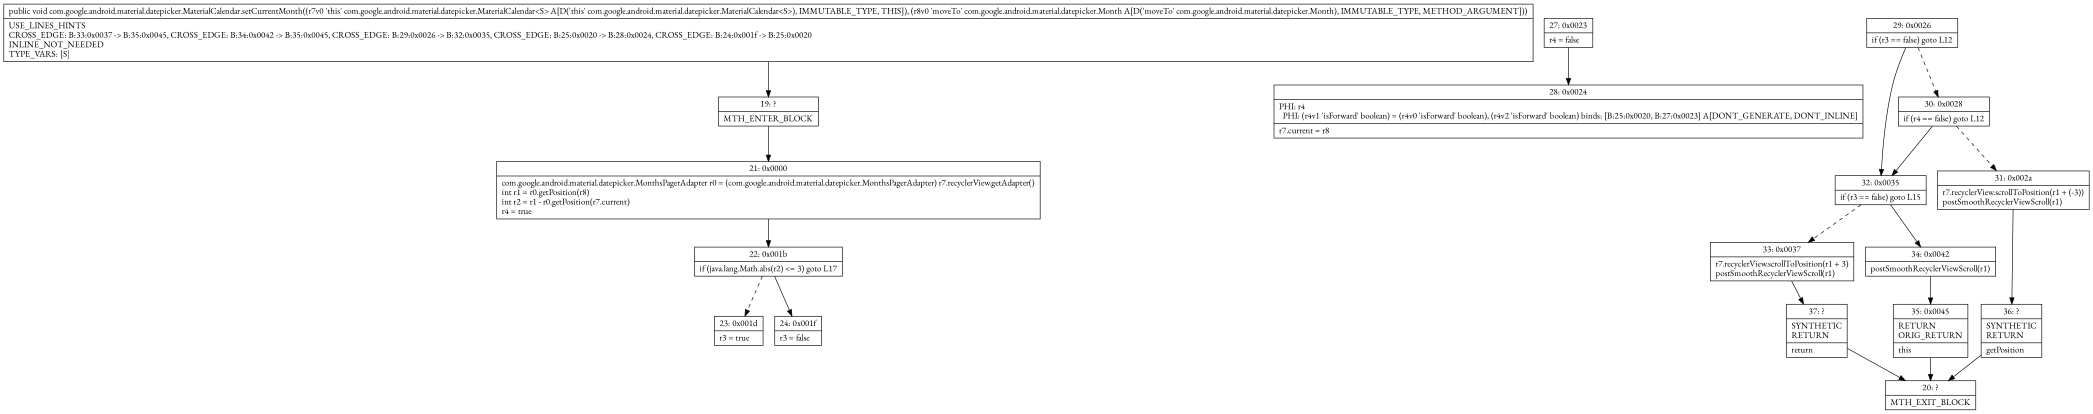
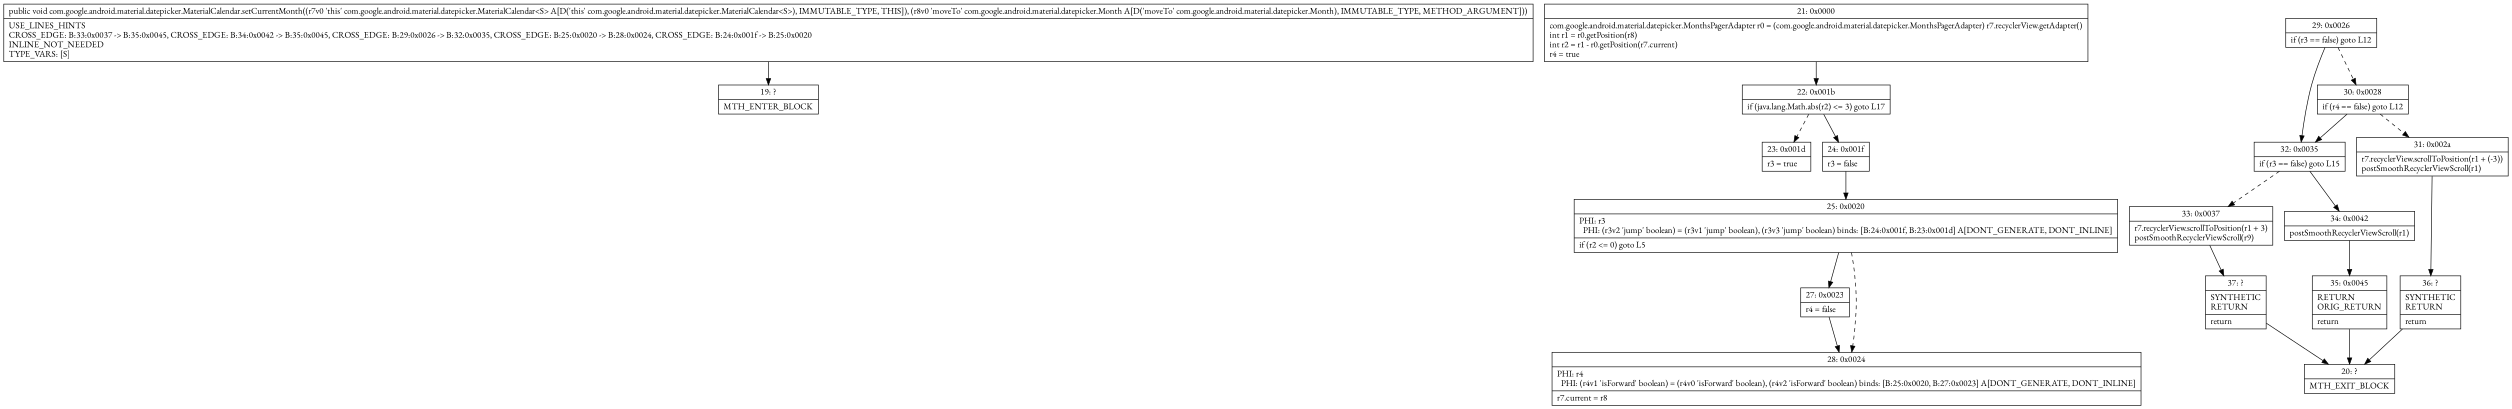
edge "19: ?" -> "21: 0x0000": removed
node "25: 0x0020": added
node "33: 0x0037": text "postSmoothRecyclerViewScroll(r1)" -> "postSmoothRecyclerViewScroll(r9)"
node "35: 0x0045": text "this" -> "return"
node "36: ?": text "getPosition" -> "return"
